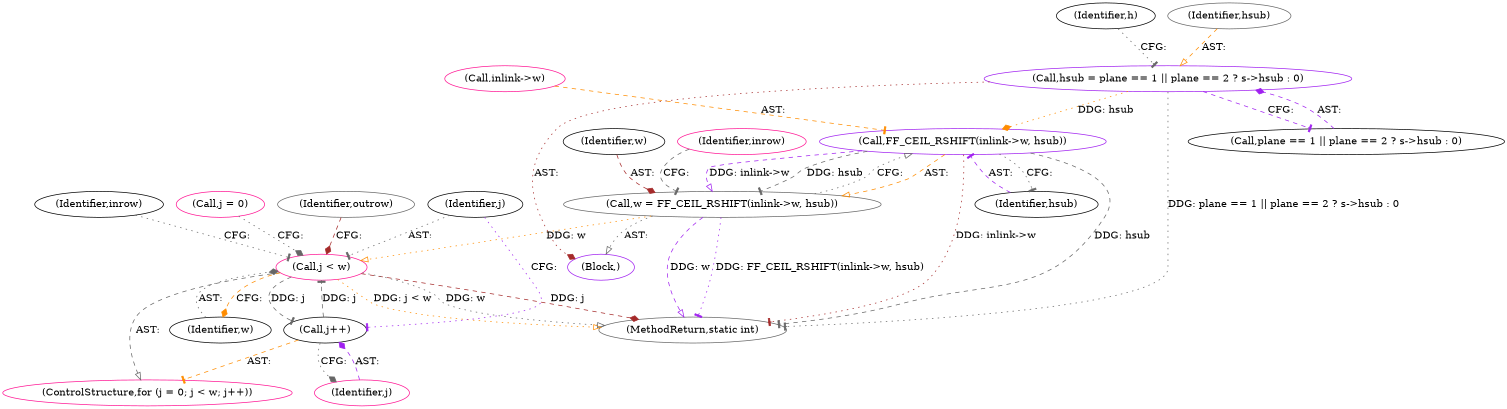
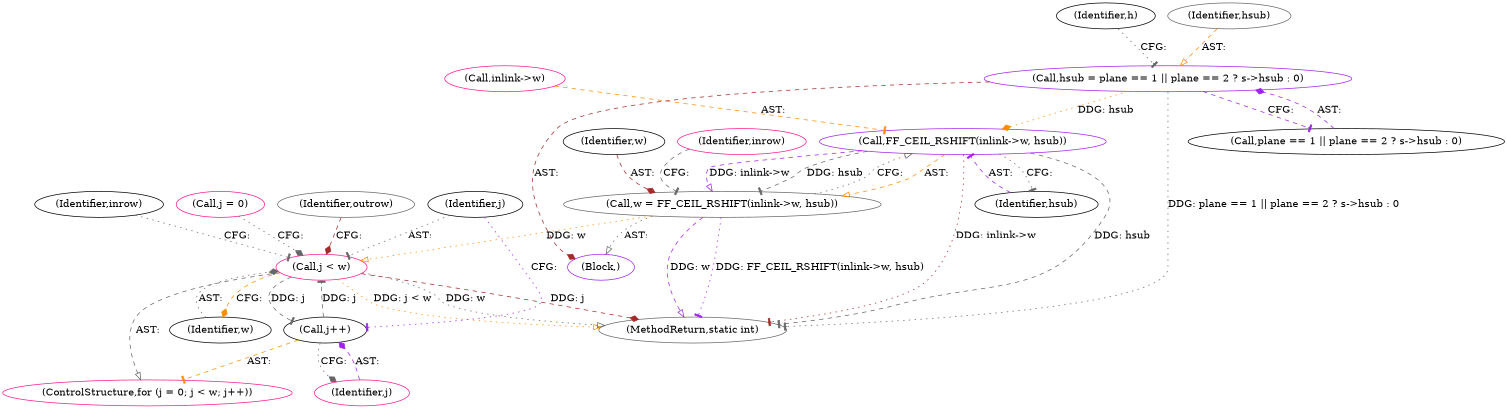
edge "(Call,hsub = plane == 1 || plane == 2 ? s->hsub : 0)" -> "(Block,)": style dotted -> dashed
